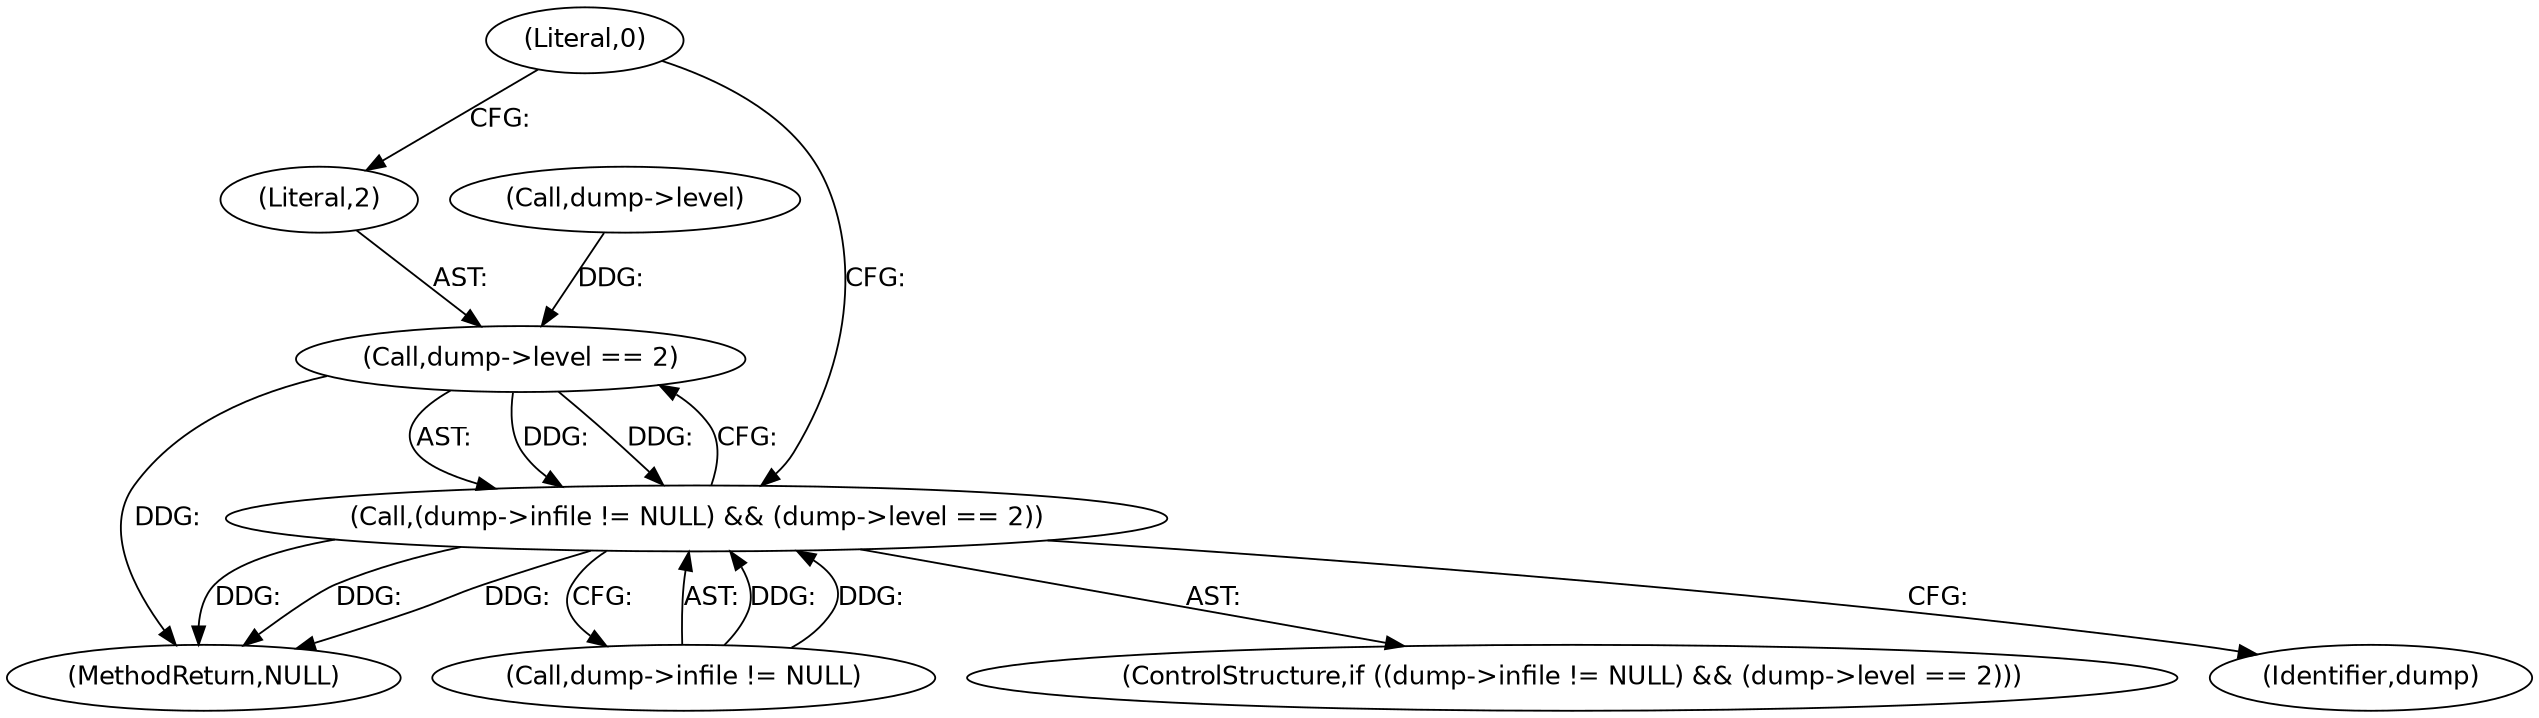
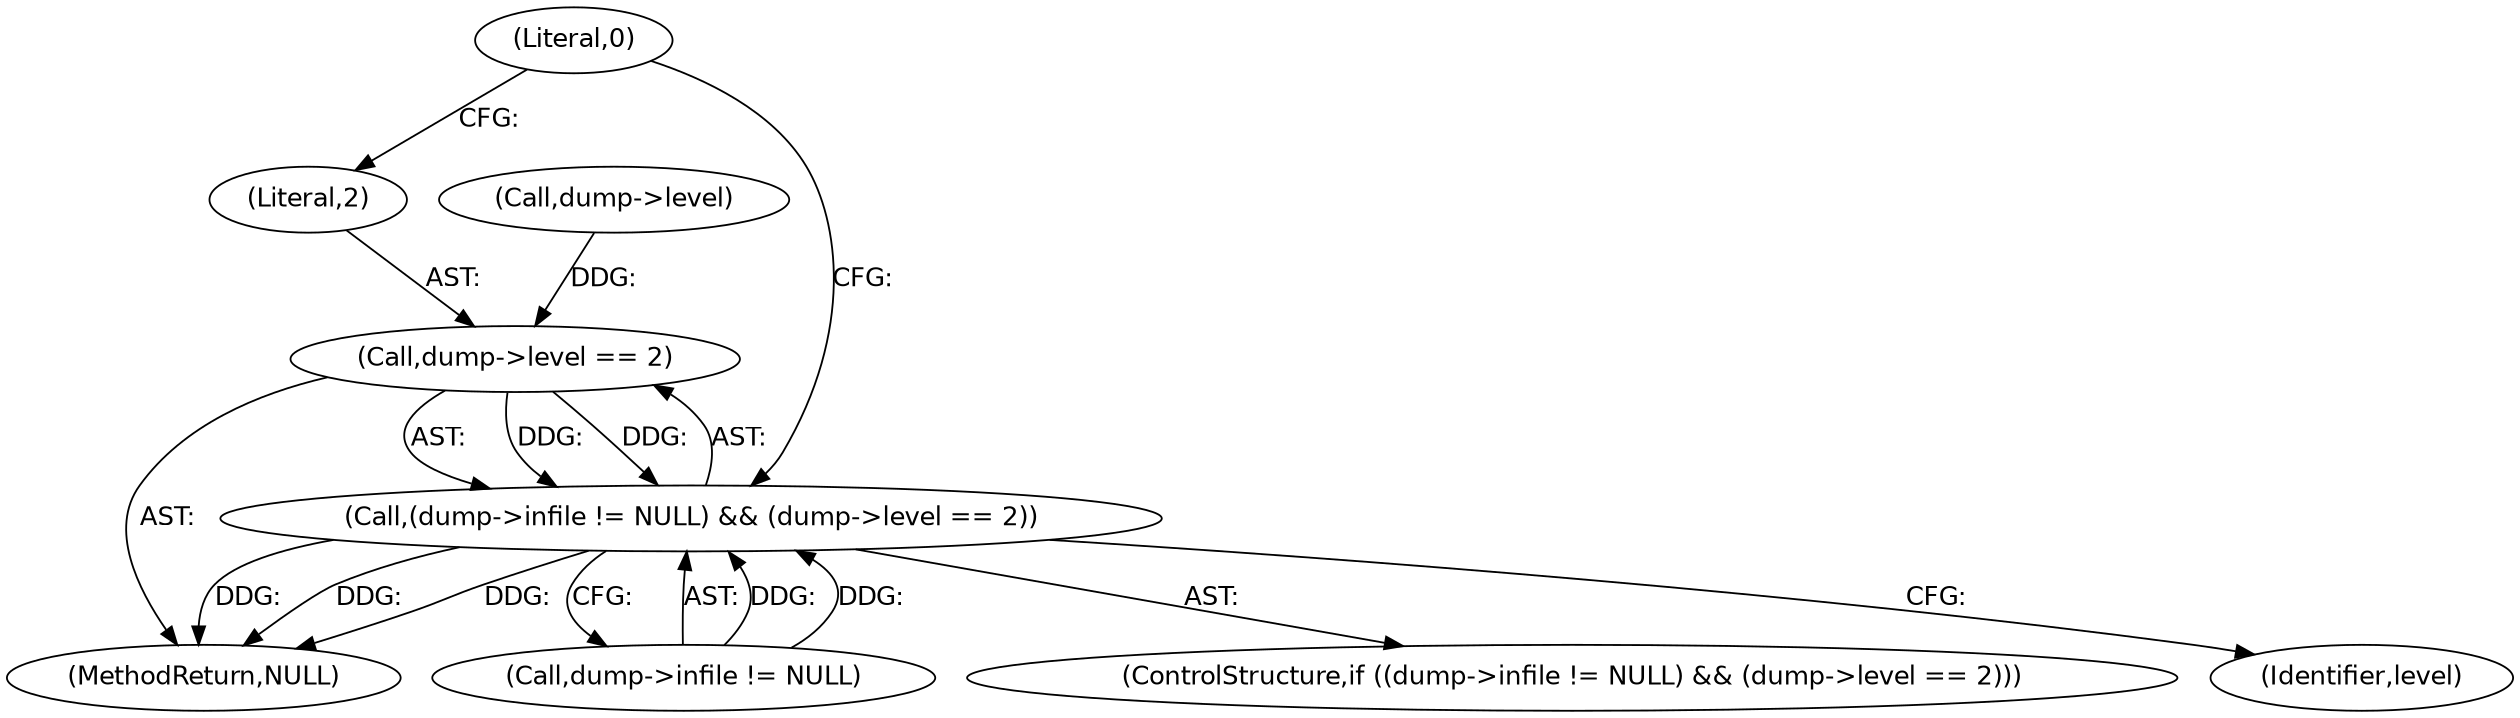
edge "(Call,(dump->infile != NULL) && (dump->level == 2))" -> "(Call,dump->level == 2)": label "CFG: " -> "AST: "
edge "(Call,dump->level == 2)" -> "(MethodReturn,NULL)": label "DDG: " -> "AST: "
node "(Identifier,dump)": label "(Identifier,dump)" -> "(Identifier,level)"
